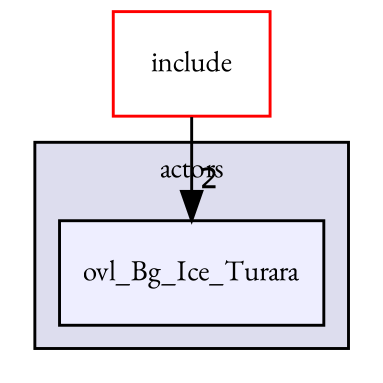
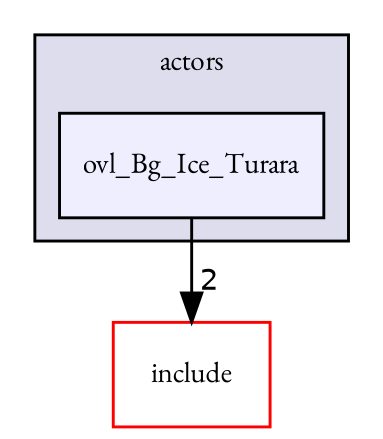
edge "include" -> "ovl_Bg_Ice_Turara": reversed
